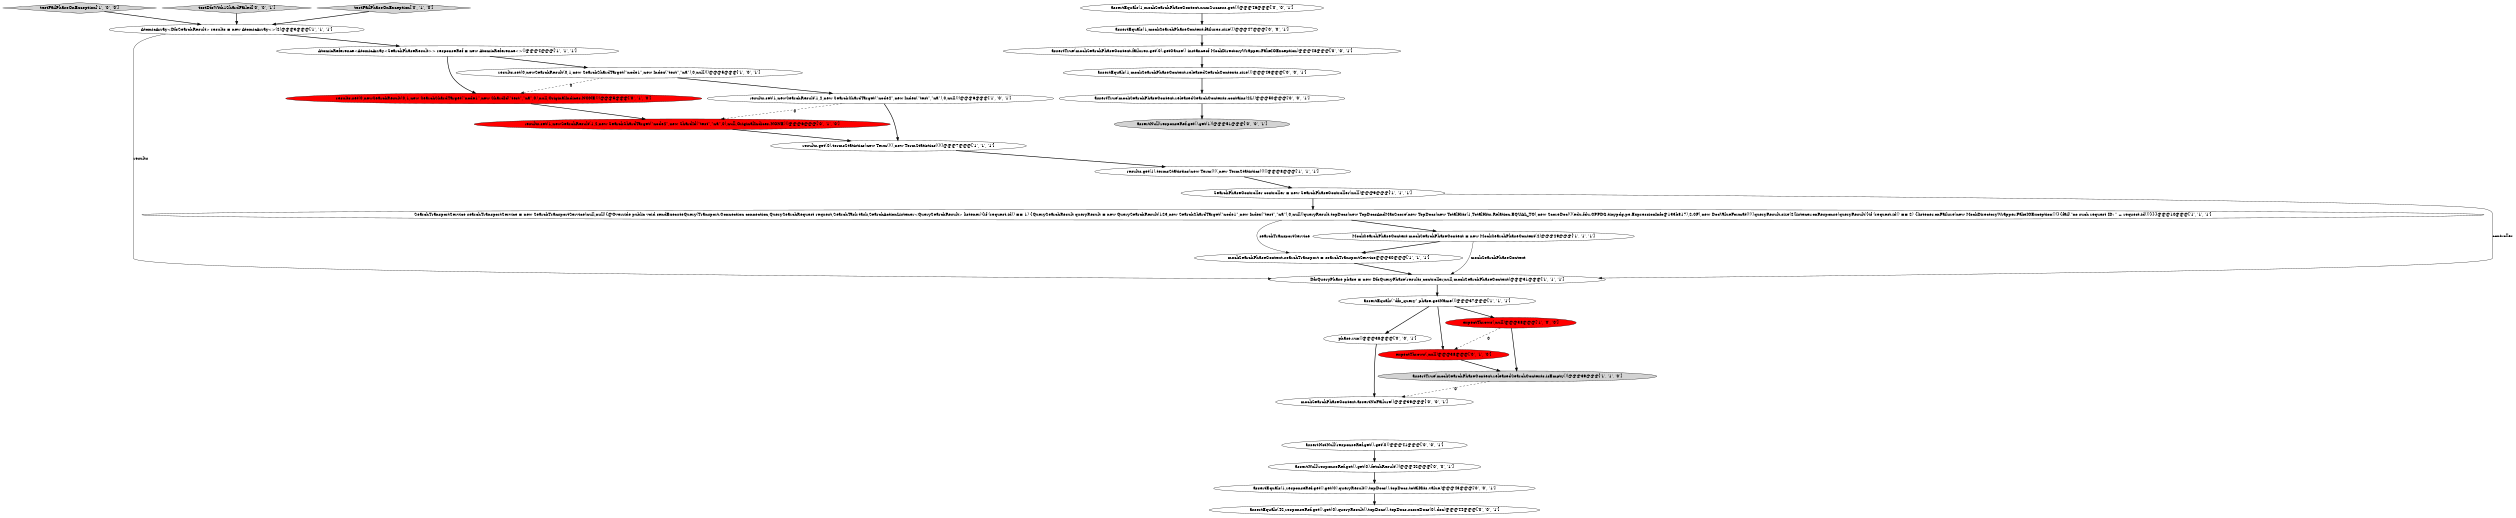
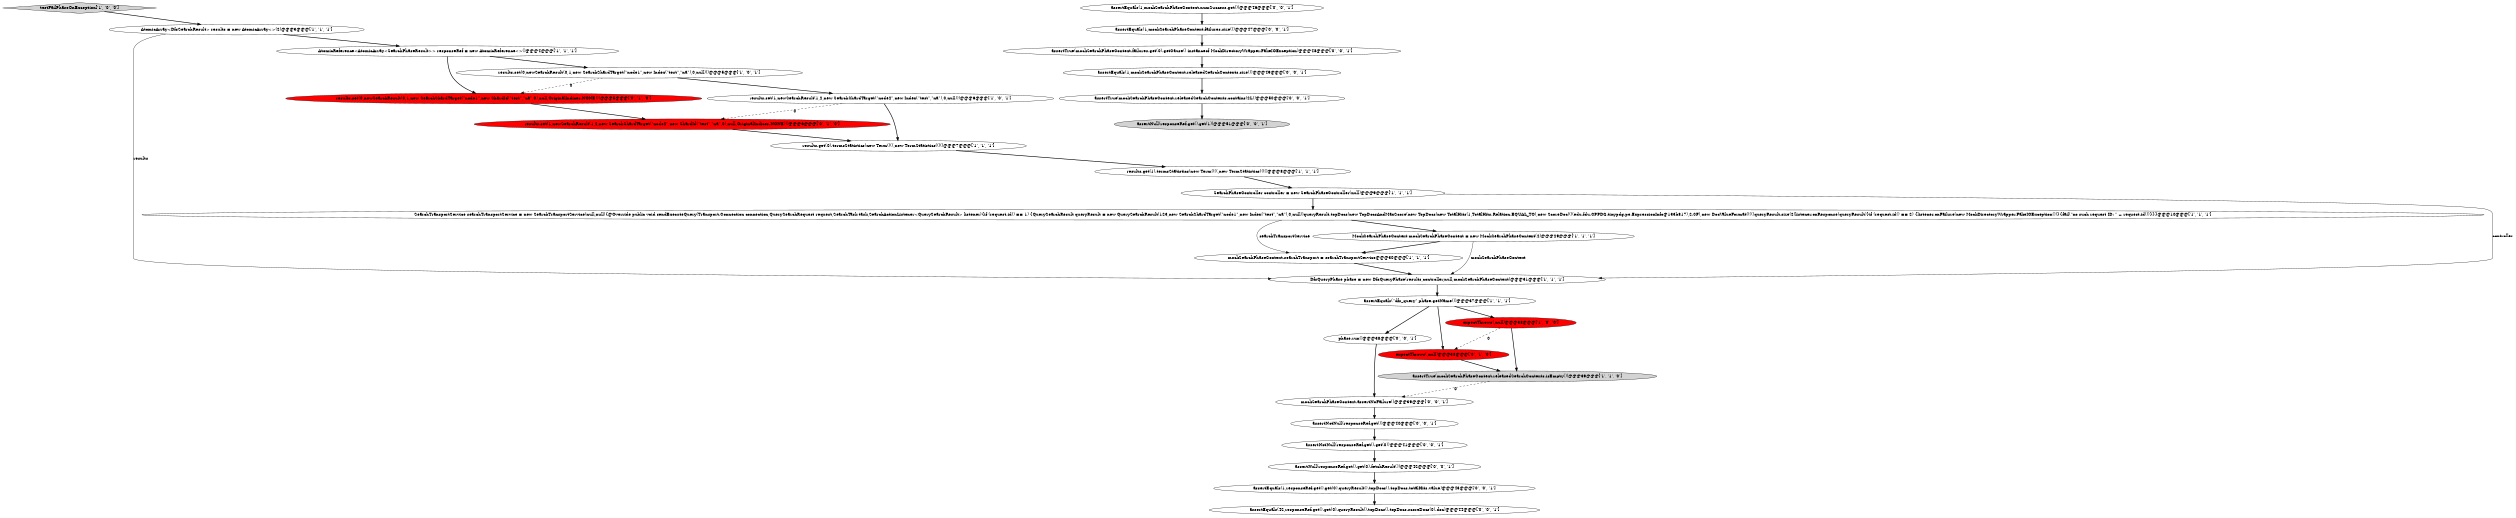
node "testDfsWith1ShardFailed['0', '0', '1']": removed
node "testFailPhaseOnException['0', '1', '0']": removed
node "assertNotNull(responseRef.get())@@@40@@@['0', '0', '1']": added
